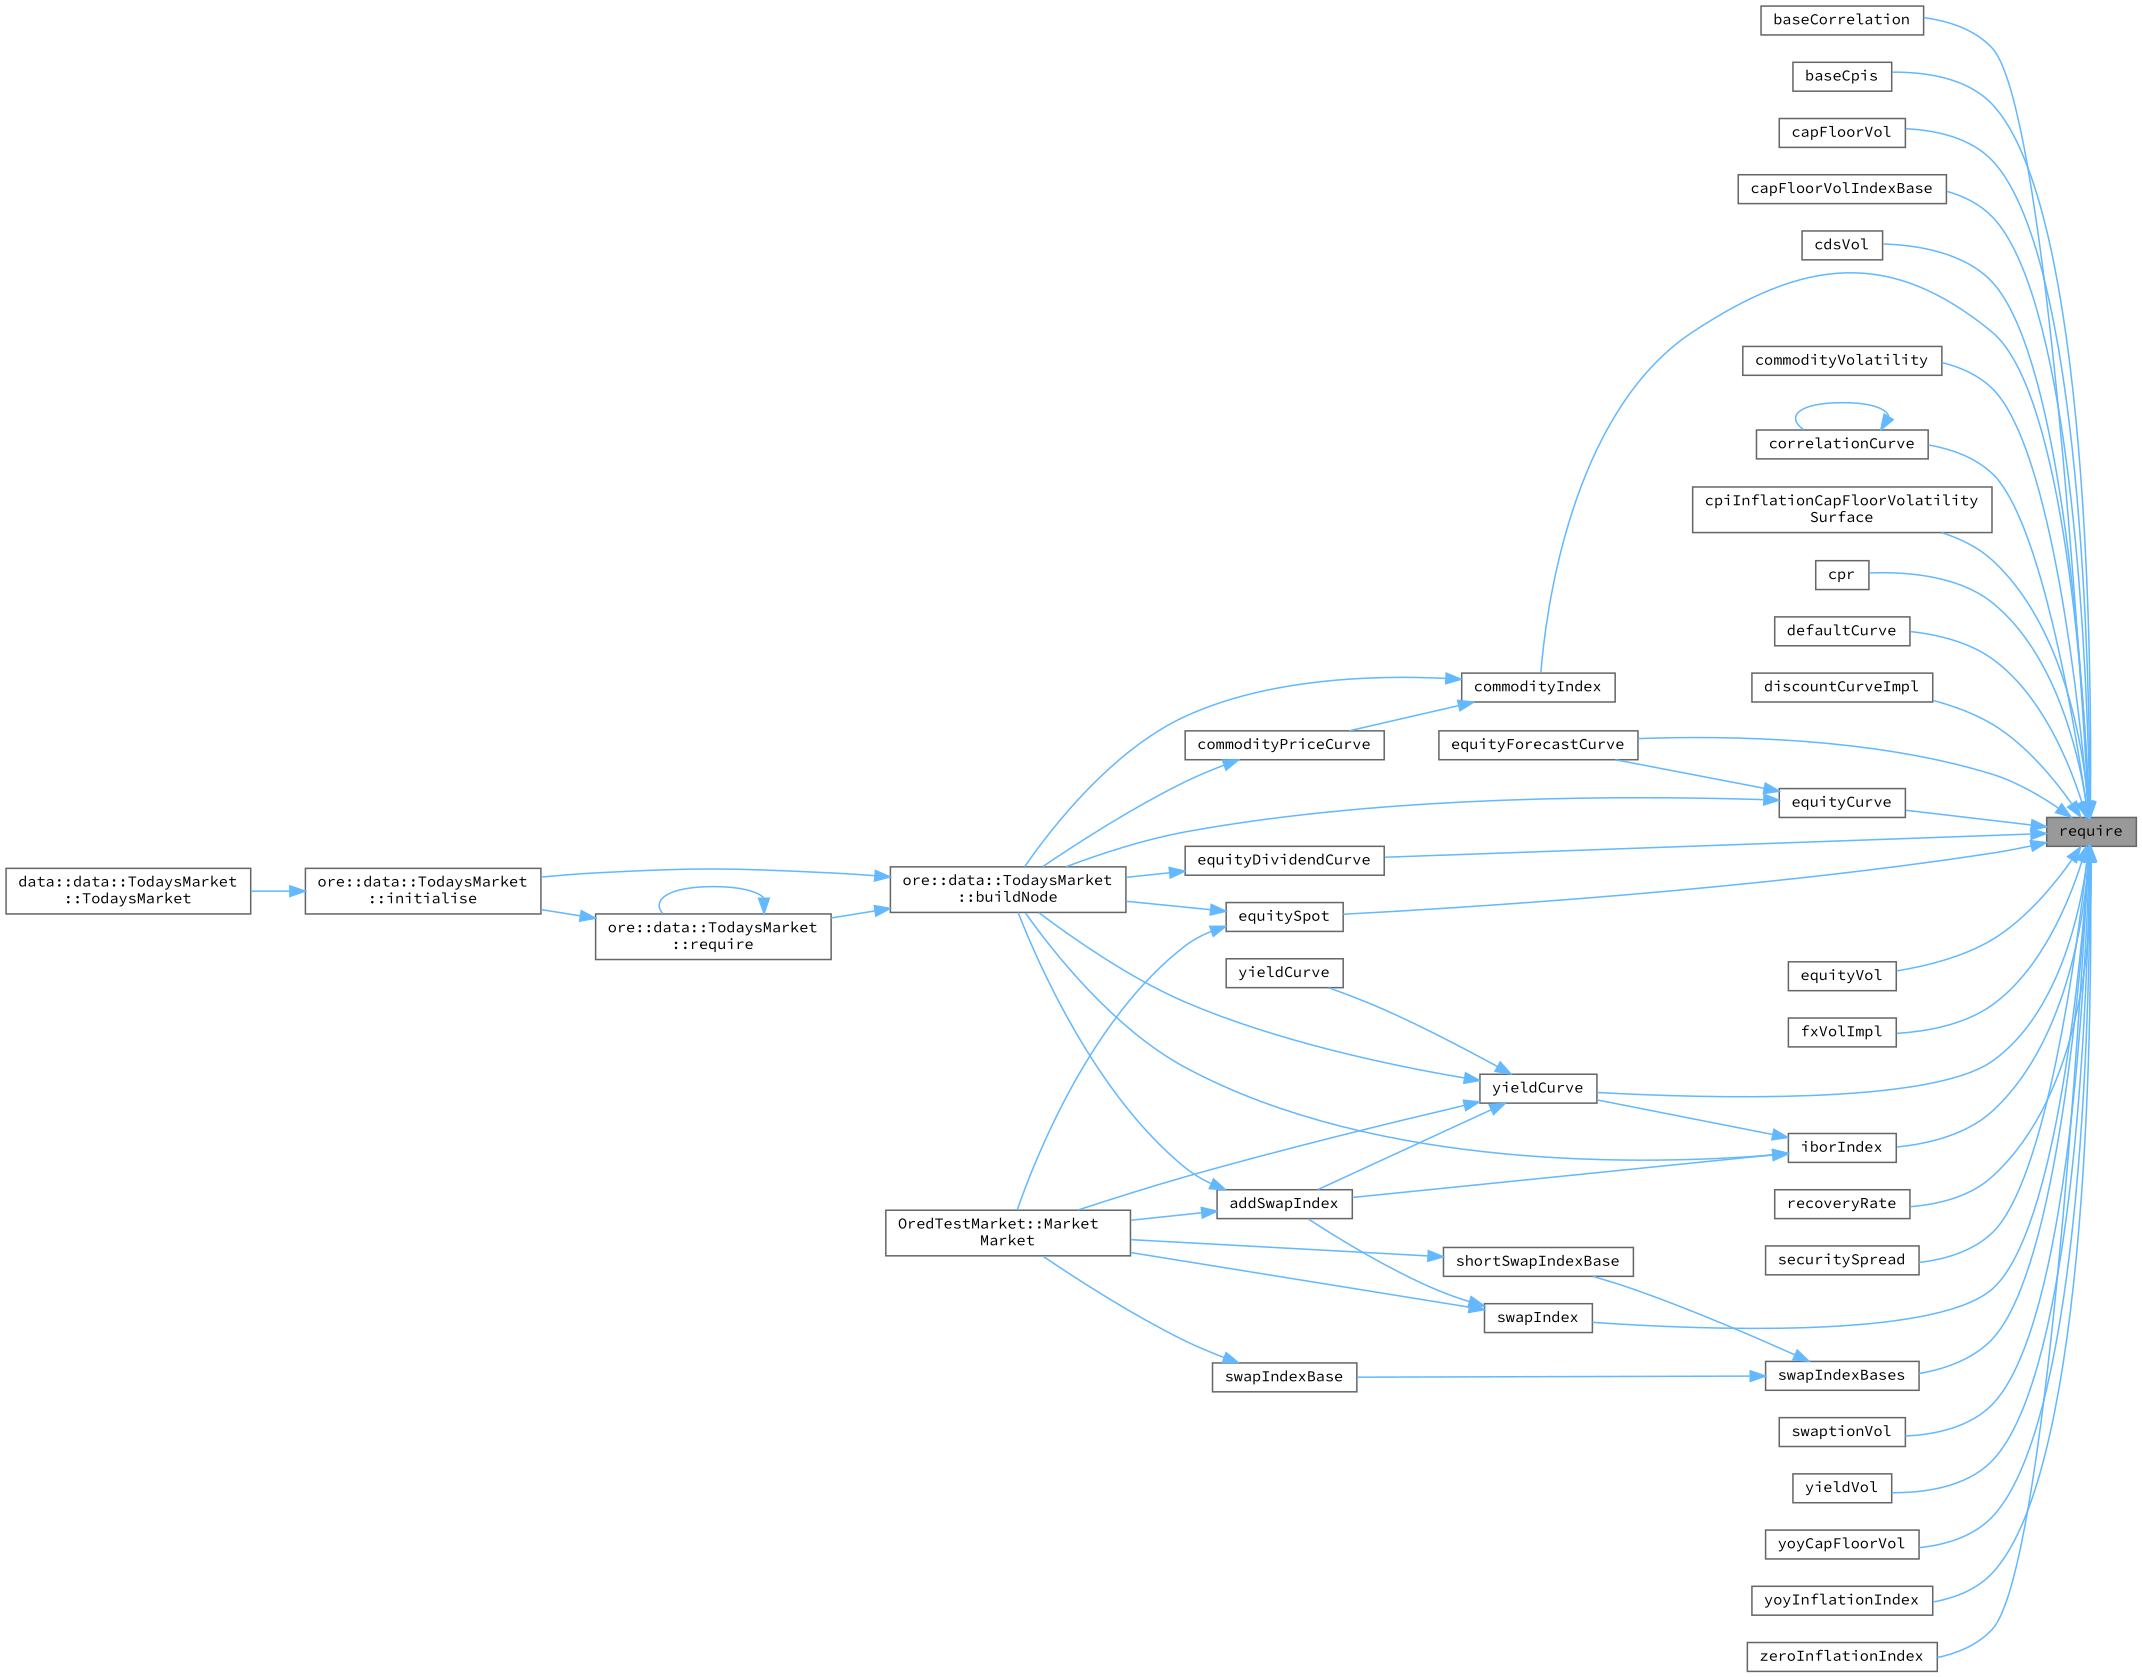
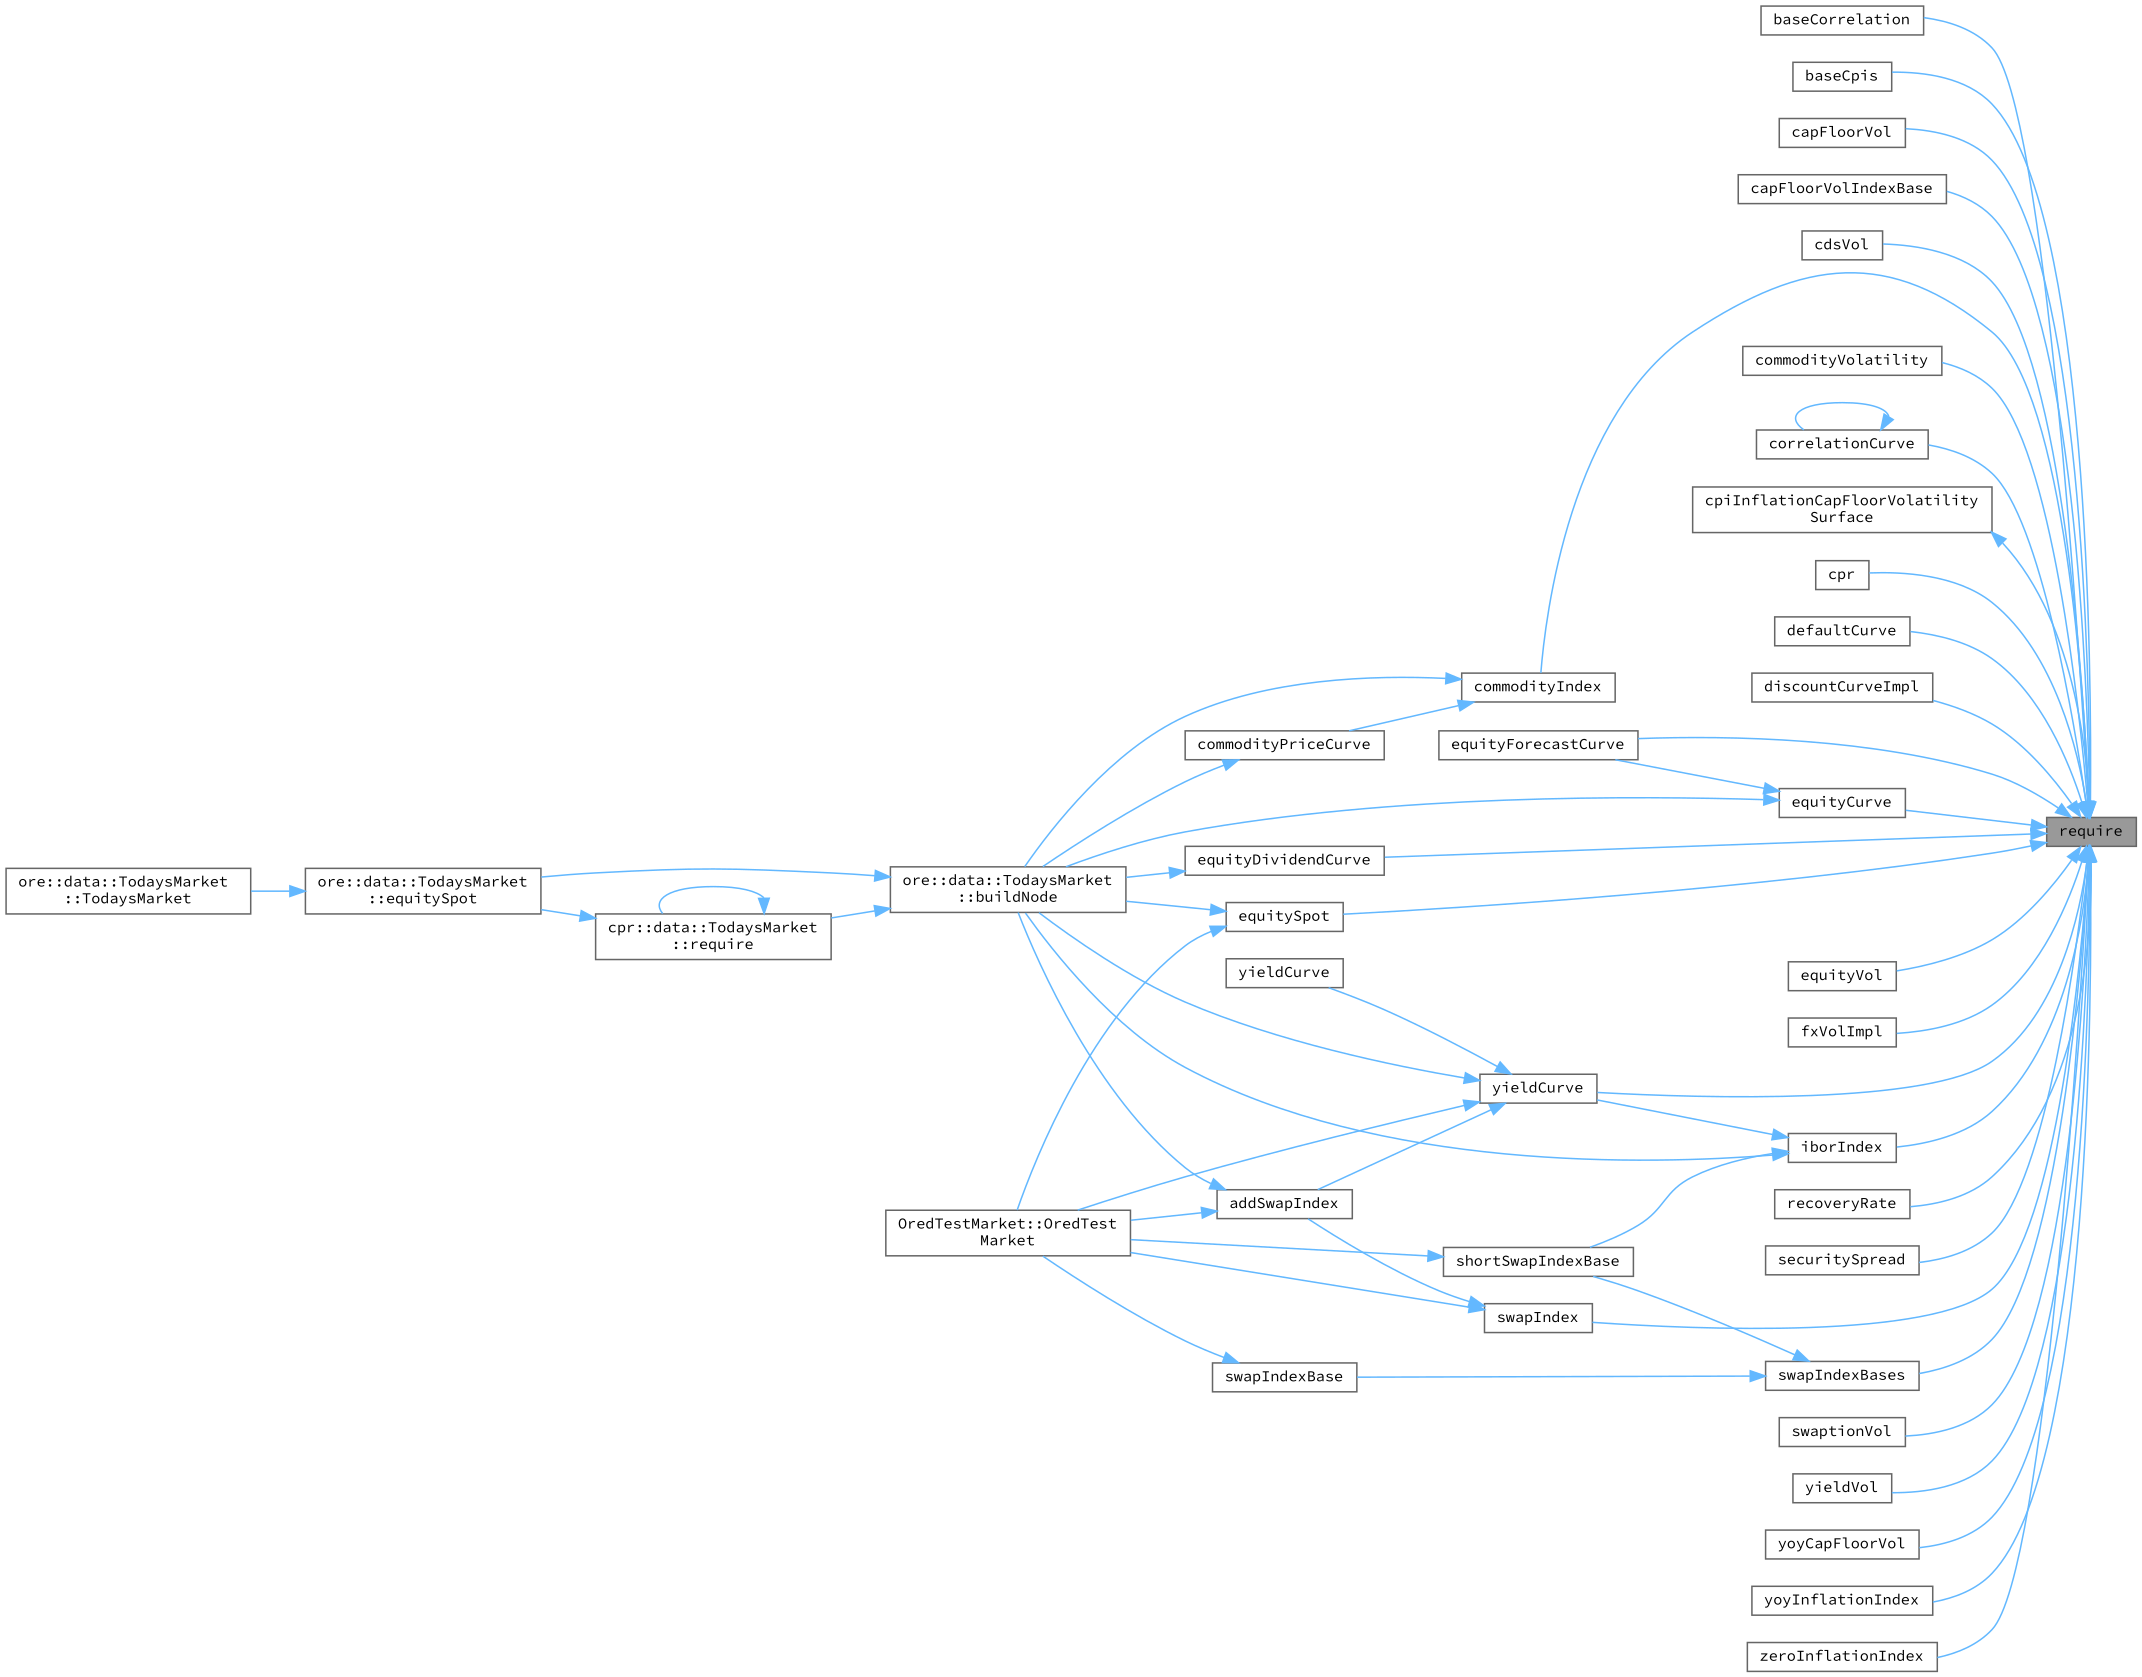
edge "cpiInflationCapFloorVolatility Surface" -> "require": reversed
node "data::data::TodaysMarket ::TodaysMarket": label "data::data::TodaysMarket ::TodaysMarket" -> "ore::data::TodaysMarket ::TodaysMarket"
node "ore::data::TodaysMarket ::initialise": label "ore::data::TodaysMarket ::initialise" -> "ore::data::TodaysMarket ::equitySpot"
node "ore::data::TodaysMarket ::require": label "ore::data::TodaysMarket ::require" -> "cpr::data::TodaysMarket ::require"
edge "addSwapIndex" -> "iborIndex": now "shortSwapIndexBase" -> "iborIndex"
node "OredTestMarket::Market Market": label "OredTestMarket::Market Market" -> "OredTestMarket::OredTest Market"
